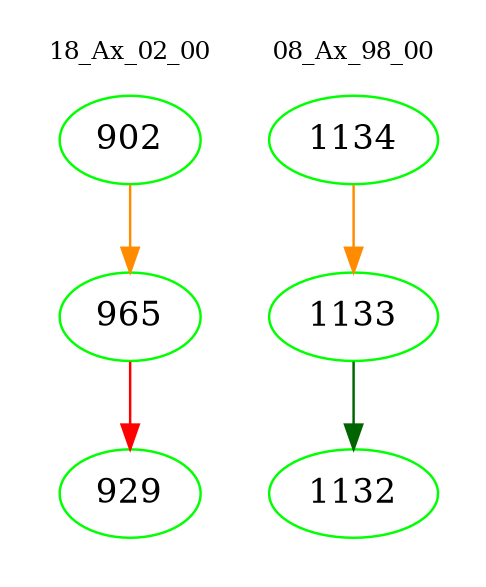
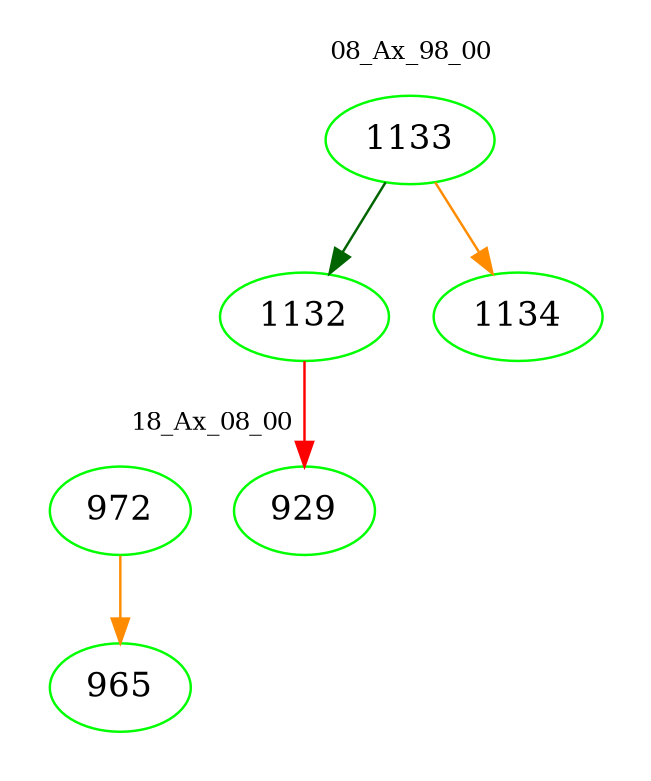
cluster "18_Ax_02_00": label "18_Ax_02_00" -> "18_Ax_08_00"
node "902": label "902" -> "972"
edge "1134" -> "1133": reversed
edge "965" -> "929": now "1132" -> "929"
